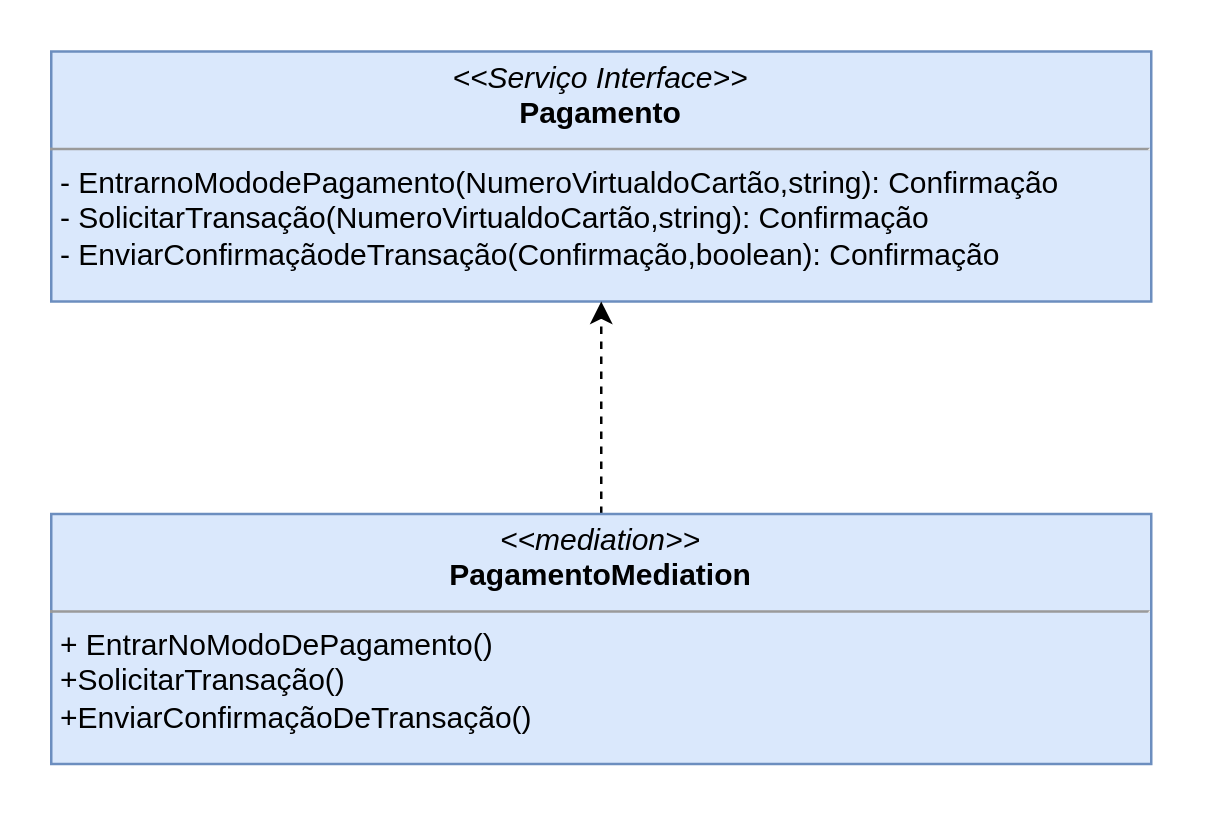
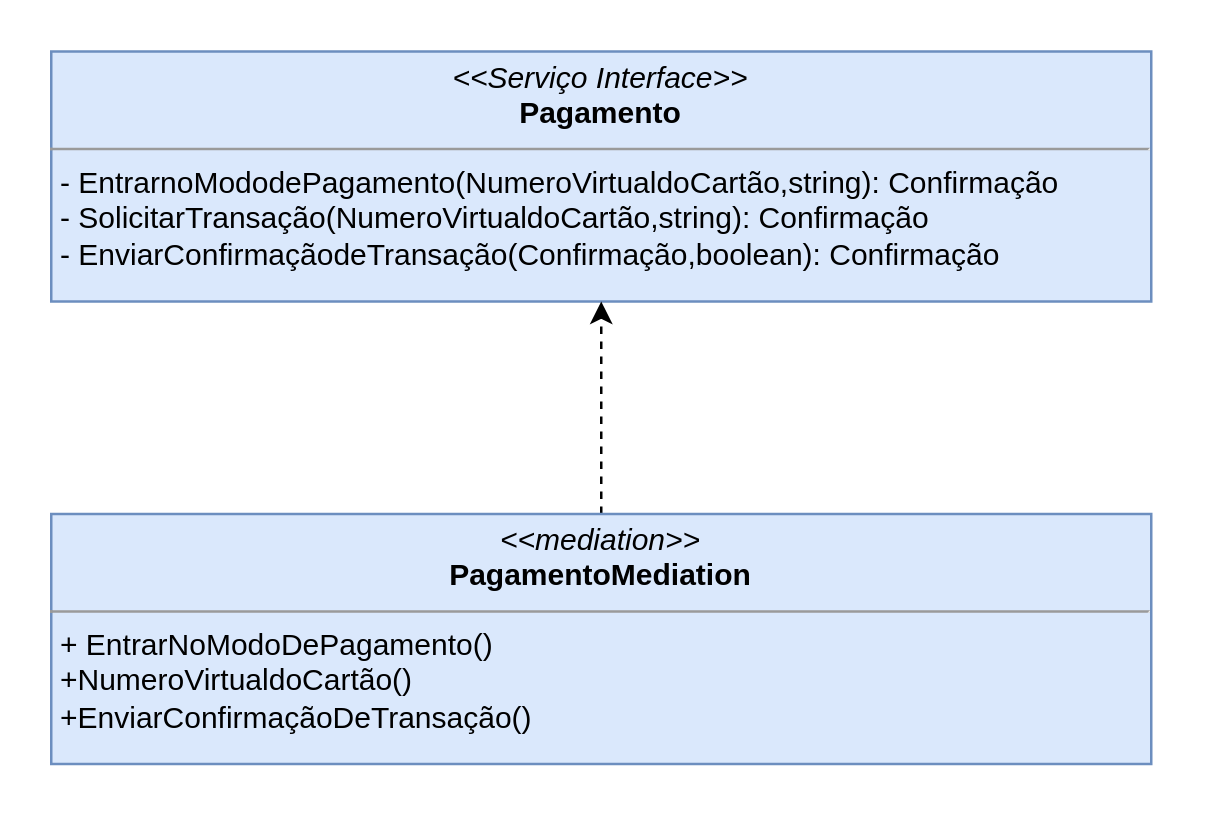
node "<<mediation>> PagamentoMediation + EntrarNoModoDePagamento() +SolicitarTransação() +EnviarConfirmaçãoDeTransação()": label "<<mediation>> PagamentoMediation + EntrarNoModoDePagamento() +SolicitarTransação() +EnviarConfirmaçãoDeTransação()" -> "<<mediation>> PagamentoMediation + EntrarNoModoDePagamento() +NumeroVirtualdoCartão() +EnviarConfirmaçãoDeTransação()"
